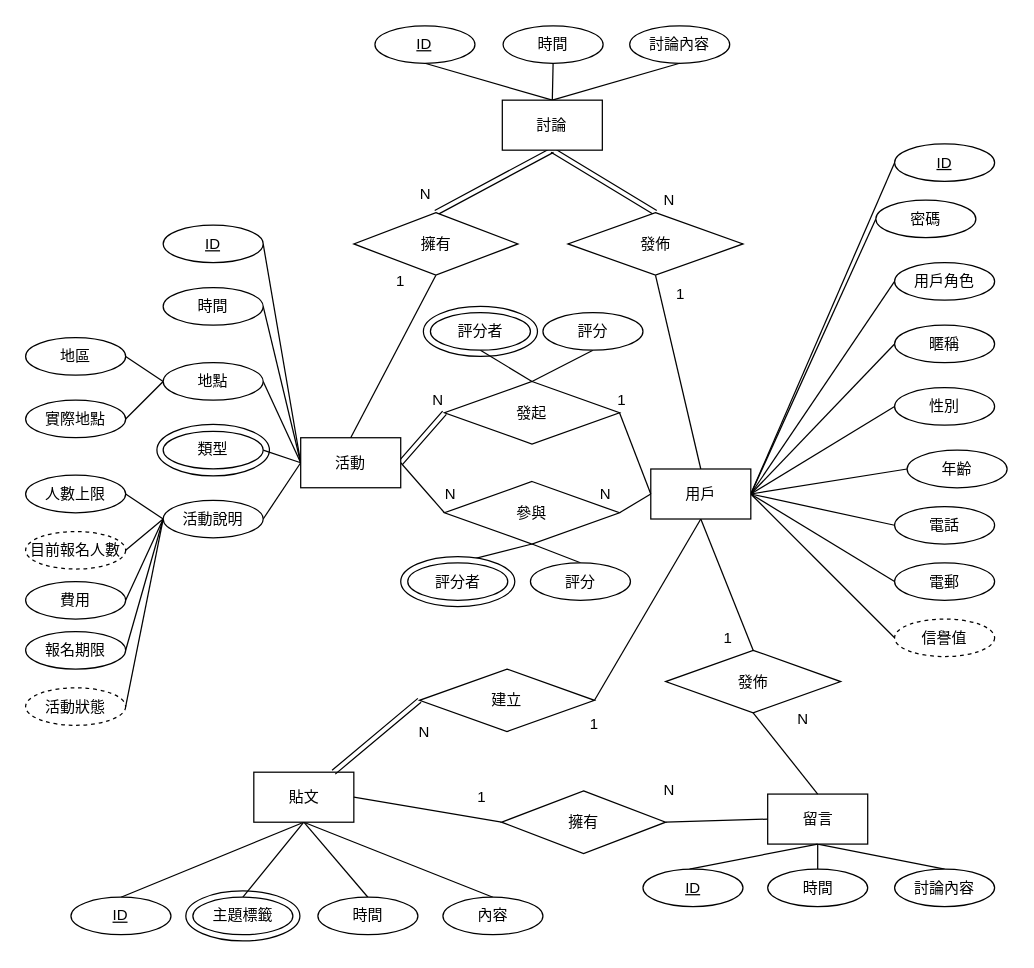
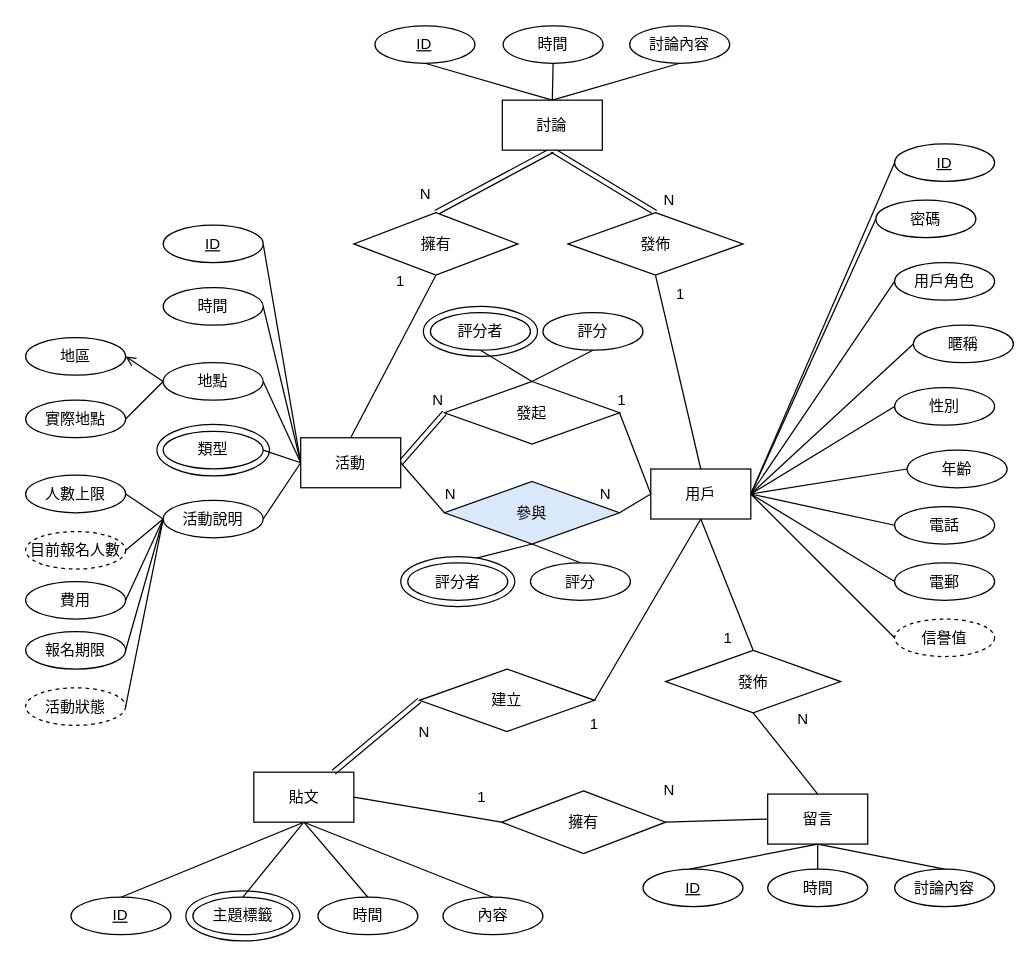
node "暱稱": moved (944, 344) -> (963, 344)
edge "地區" -- "地點": arrowhead none -> open
node "參與": fillcolor #ffffff -> #dae8fc
